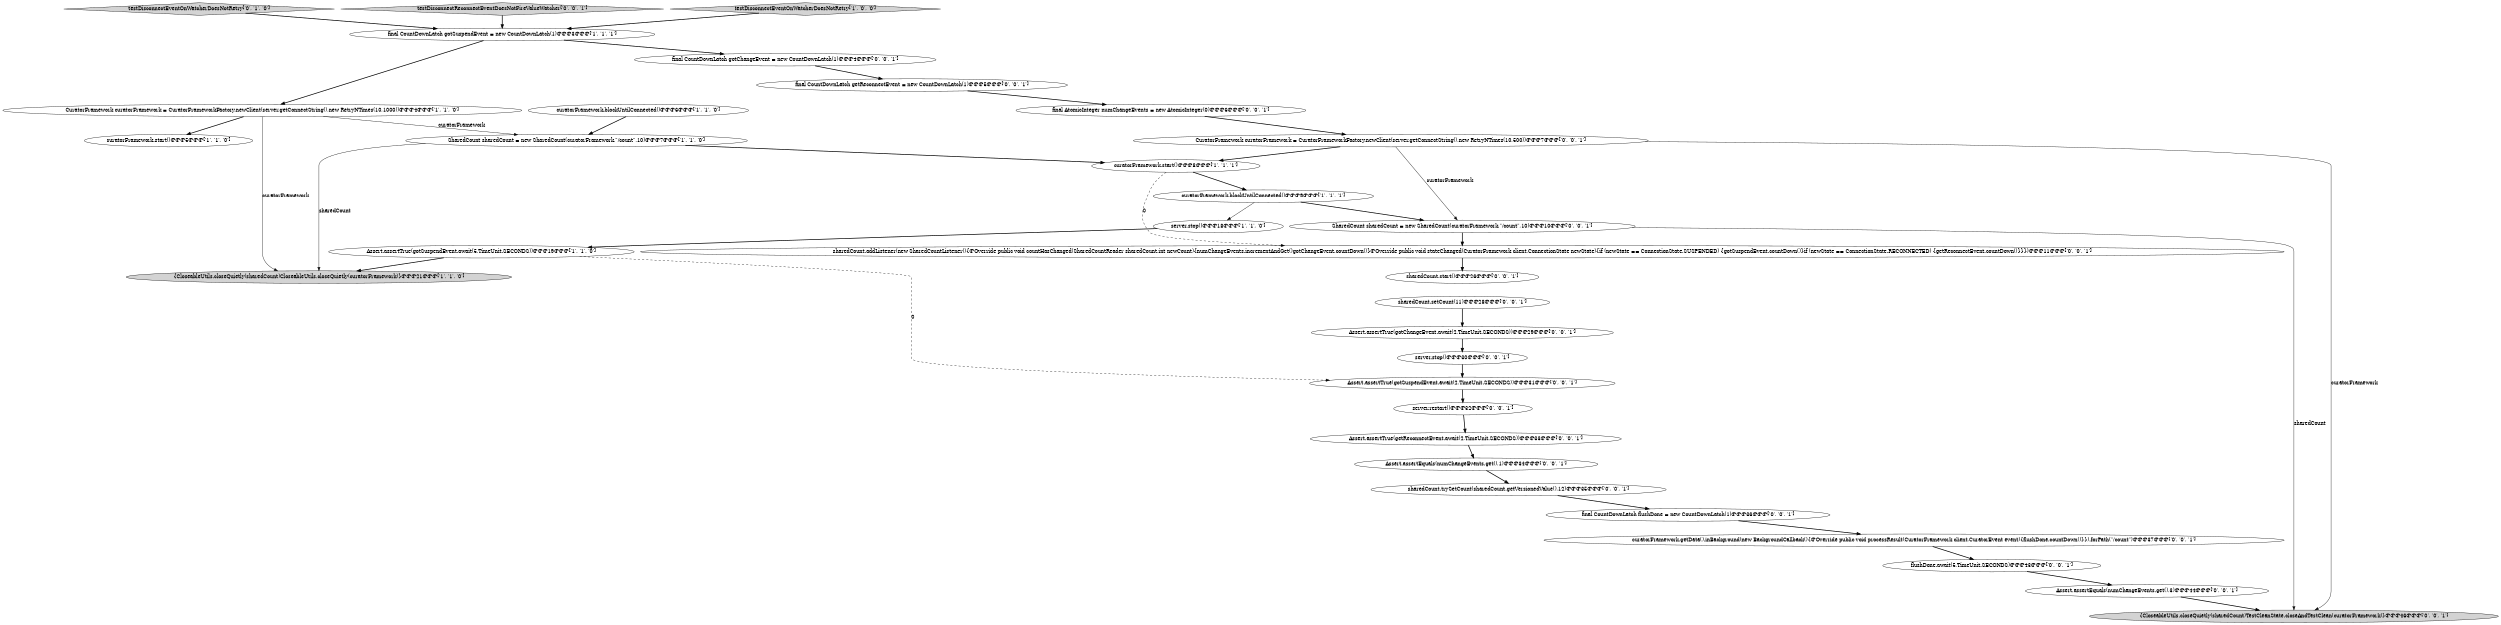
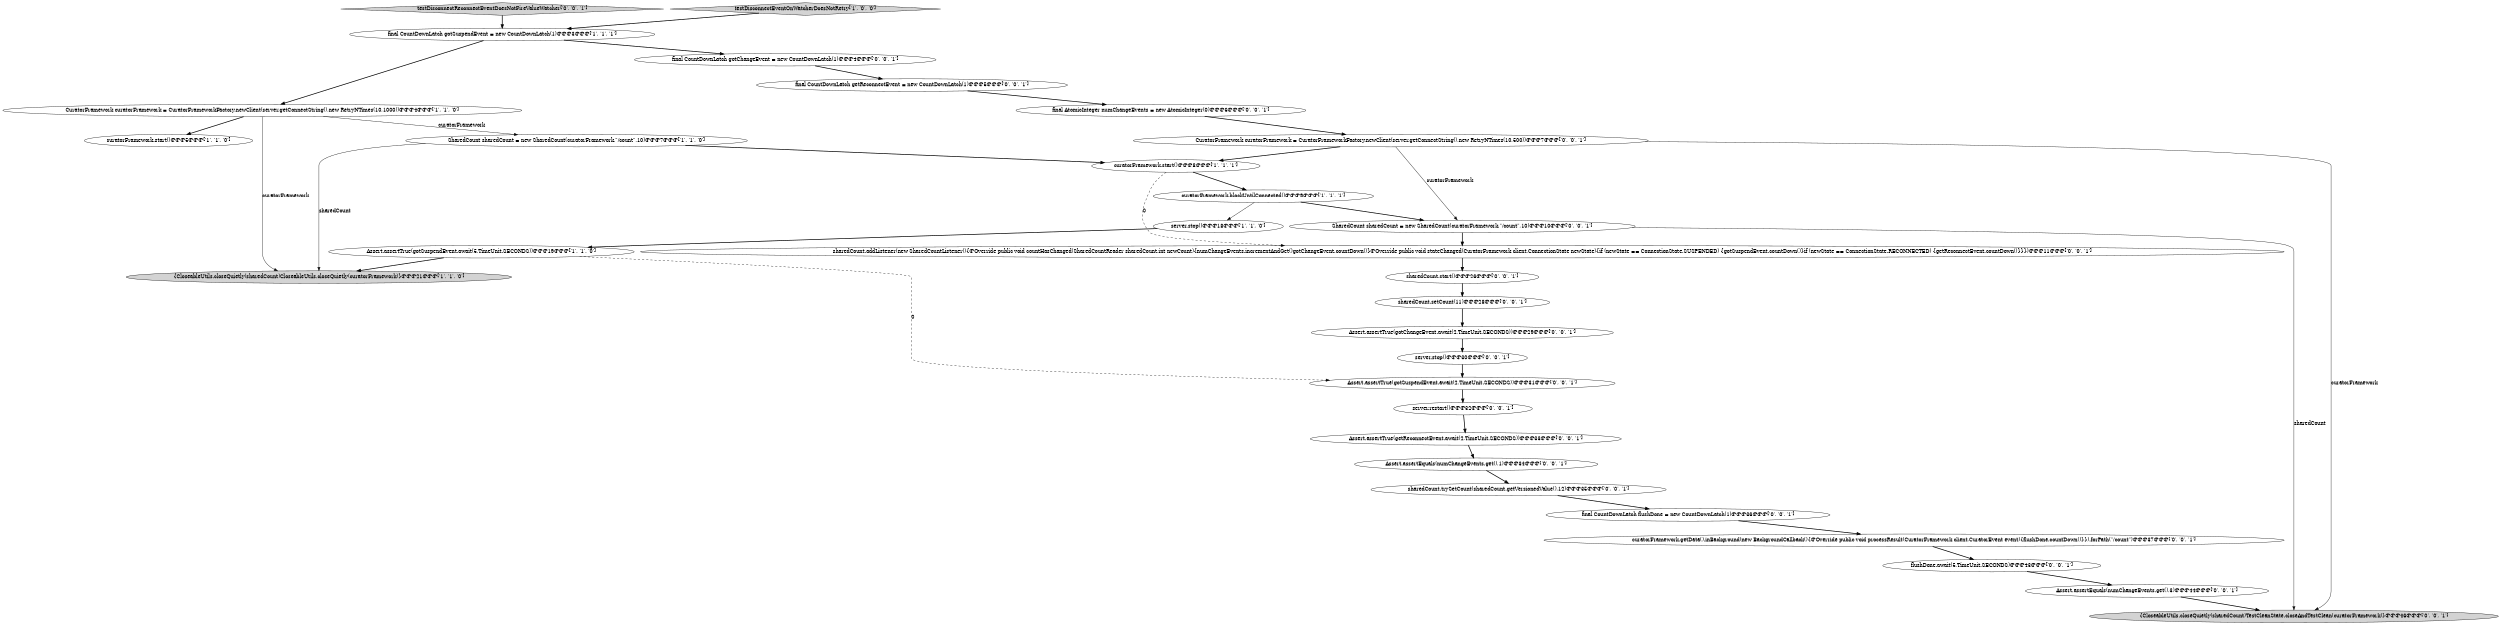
node "testDisconnectEventOnWatcherDoesNotRetry['0', '1', '0']": removed
node "curatorFramework.blockUntilConnected()@@@6@@@['1', '1', '0']": removed
edge "sharedCount.start()@@@26@@@['0', '0', '1']" -> "sharedCount.setCount(11)@@@28@@@['0', '0', '1']": added
